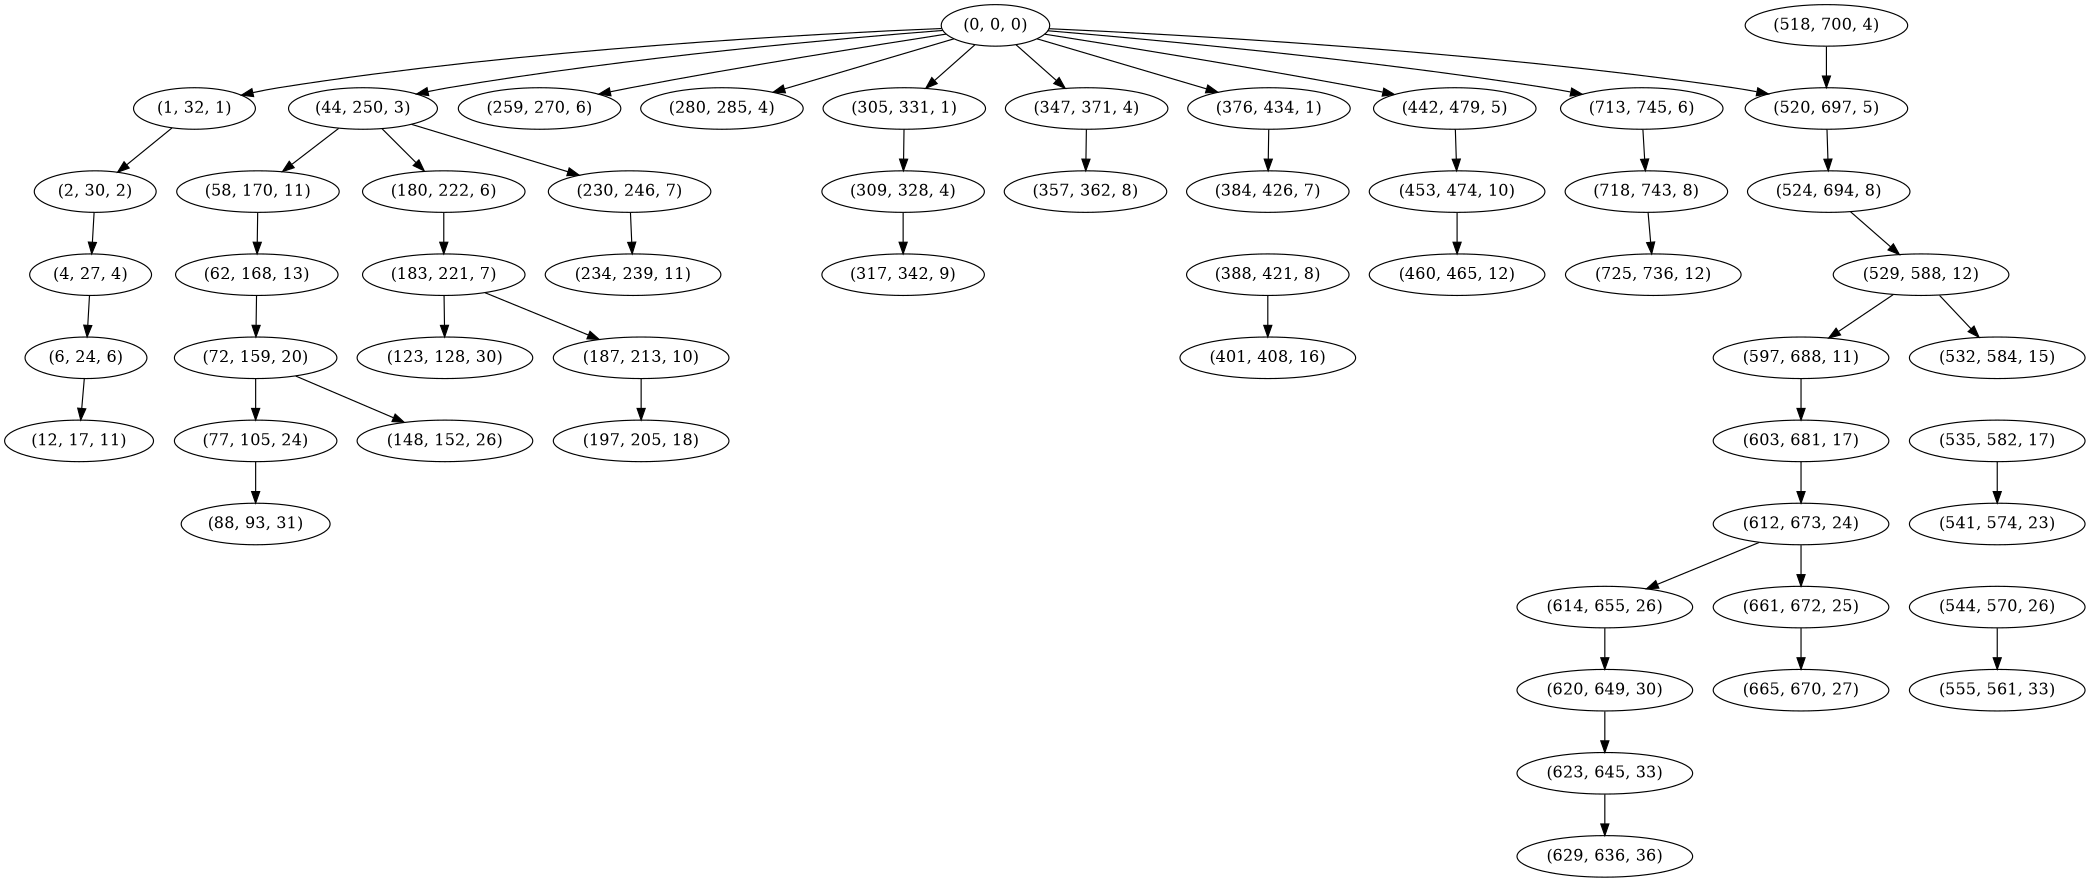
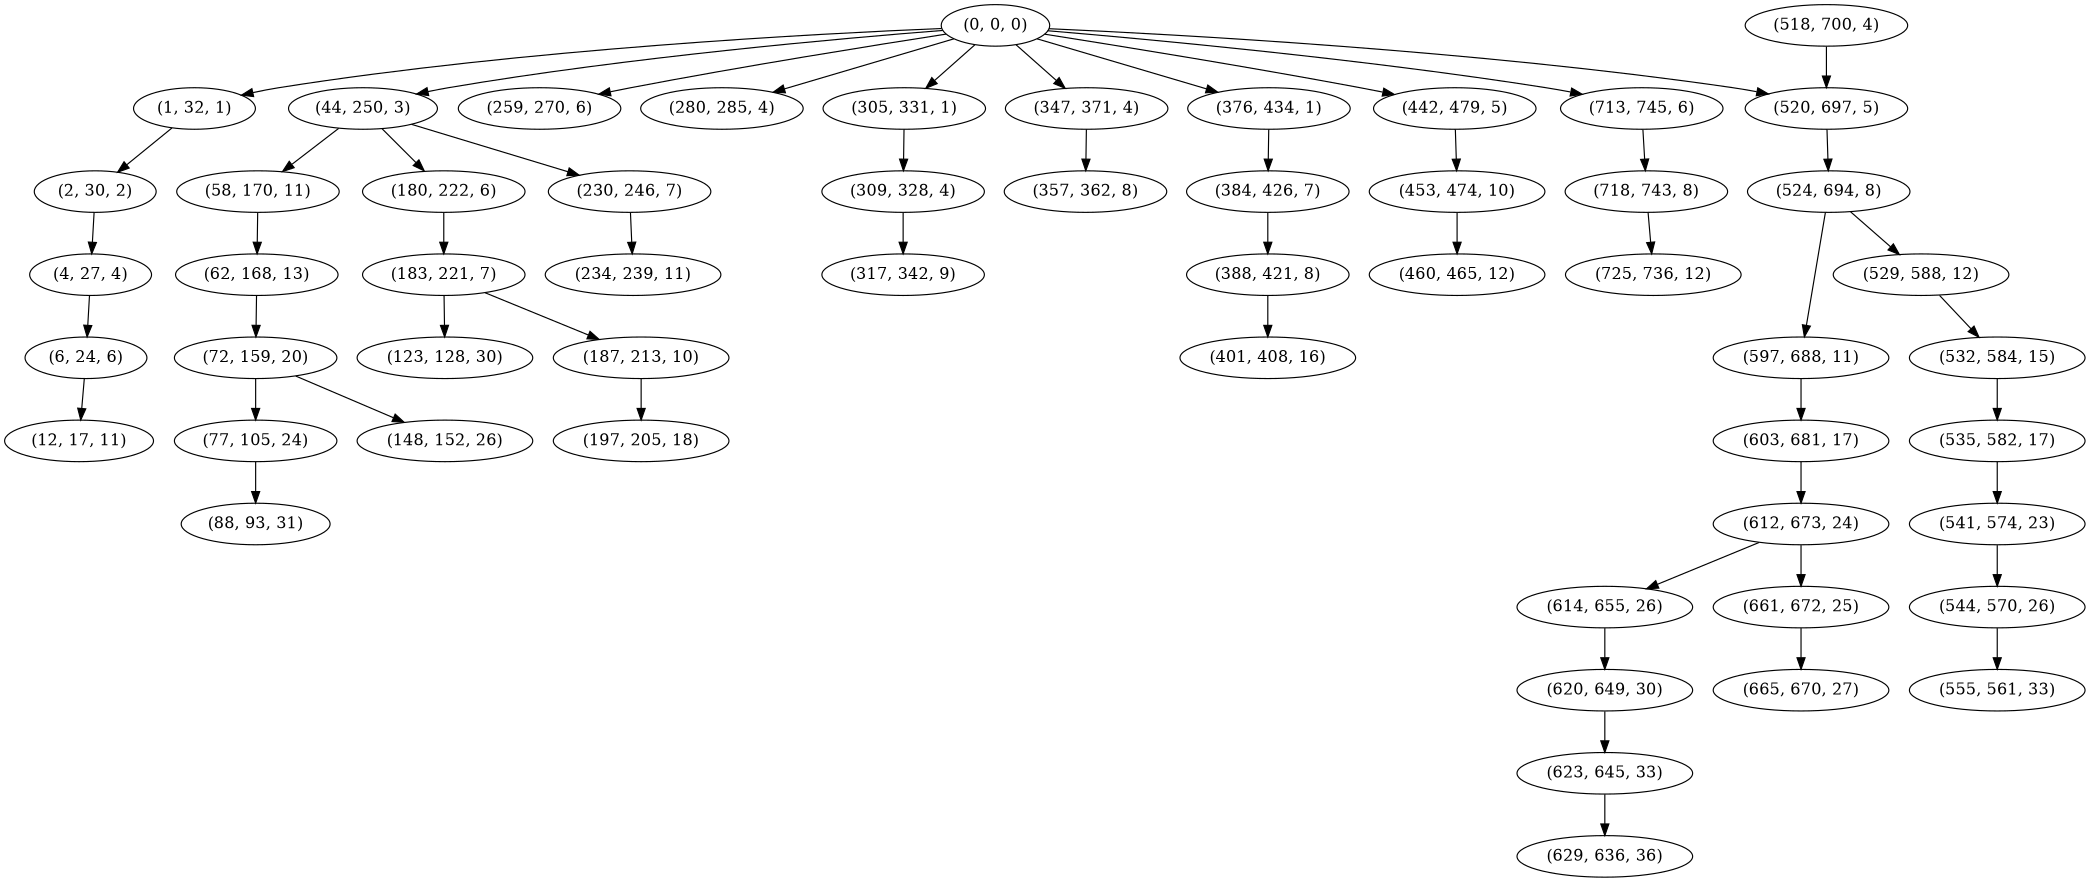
edge "(384, 426, 7)" -> "(388, 421, 8)": added
edge "(529, 588, 12)" -> "(597, 688, 11)": now "(524, 694, 8)" -> "(597, 688, 11)"
edge "(532, 584, 15)" -> "(535, 582, 17)": added
edge "(541, 574, 23)" -> "(544, 570, 26)": added
